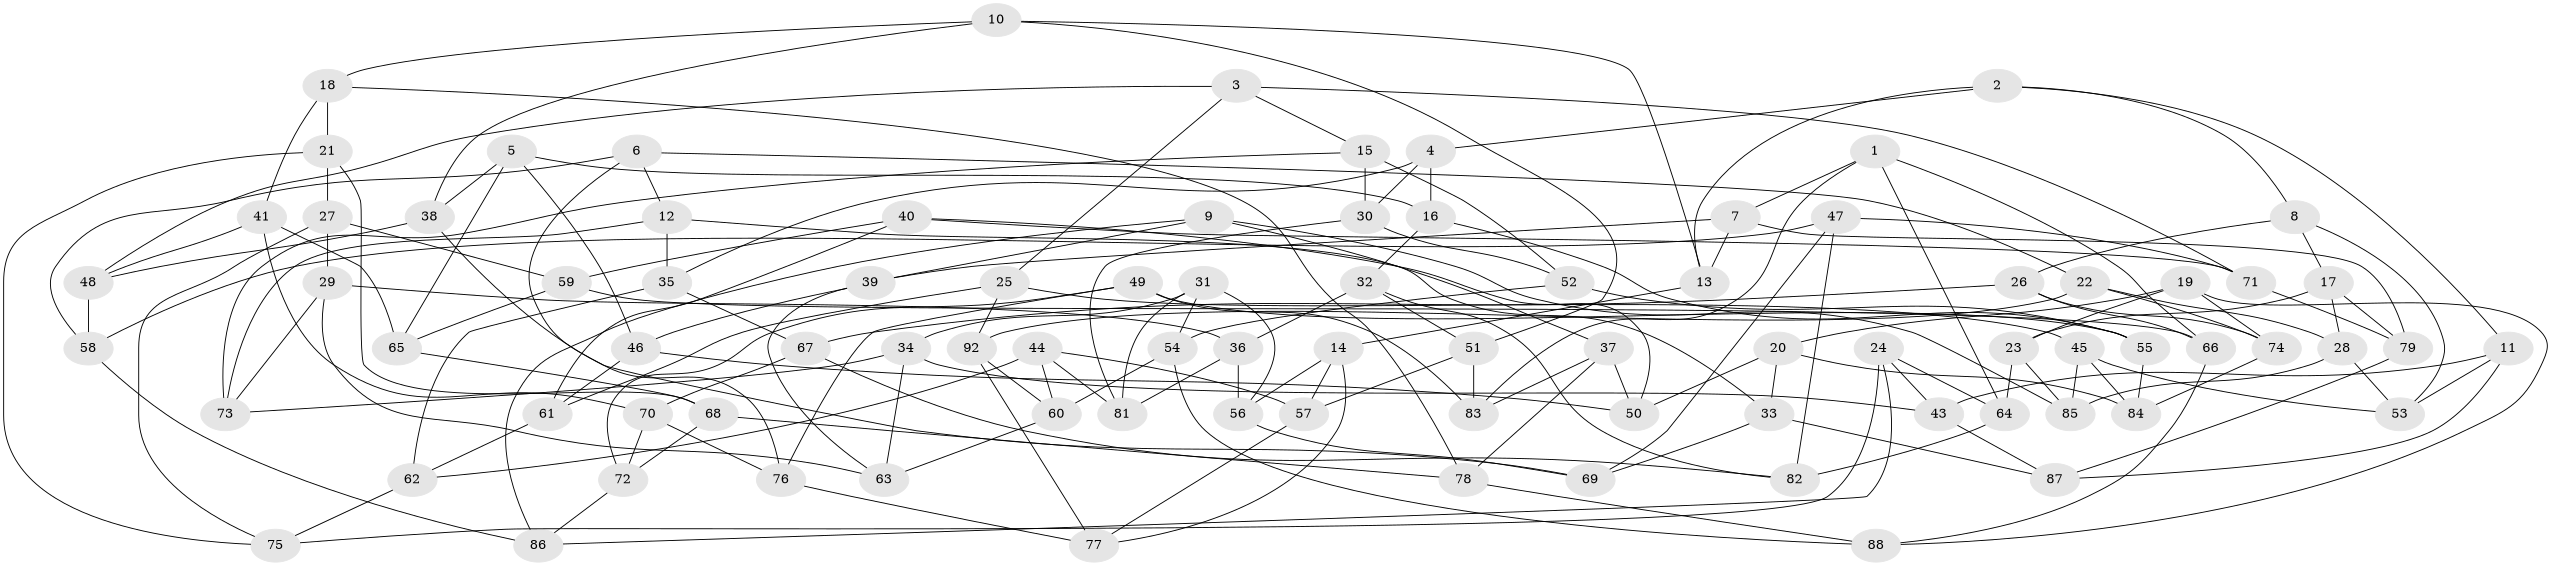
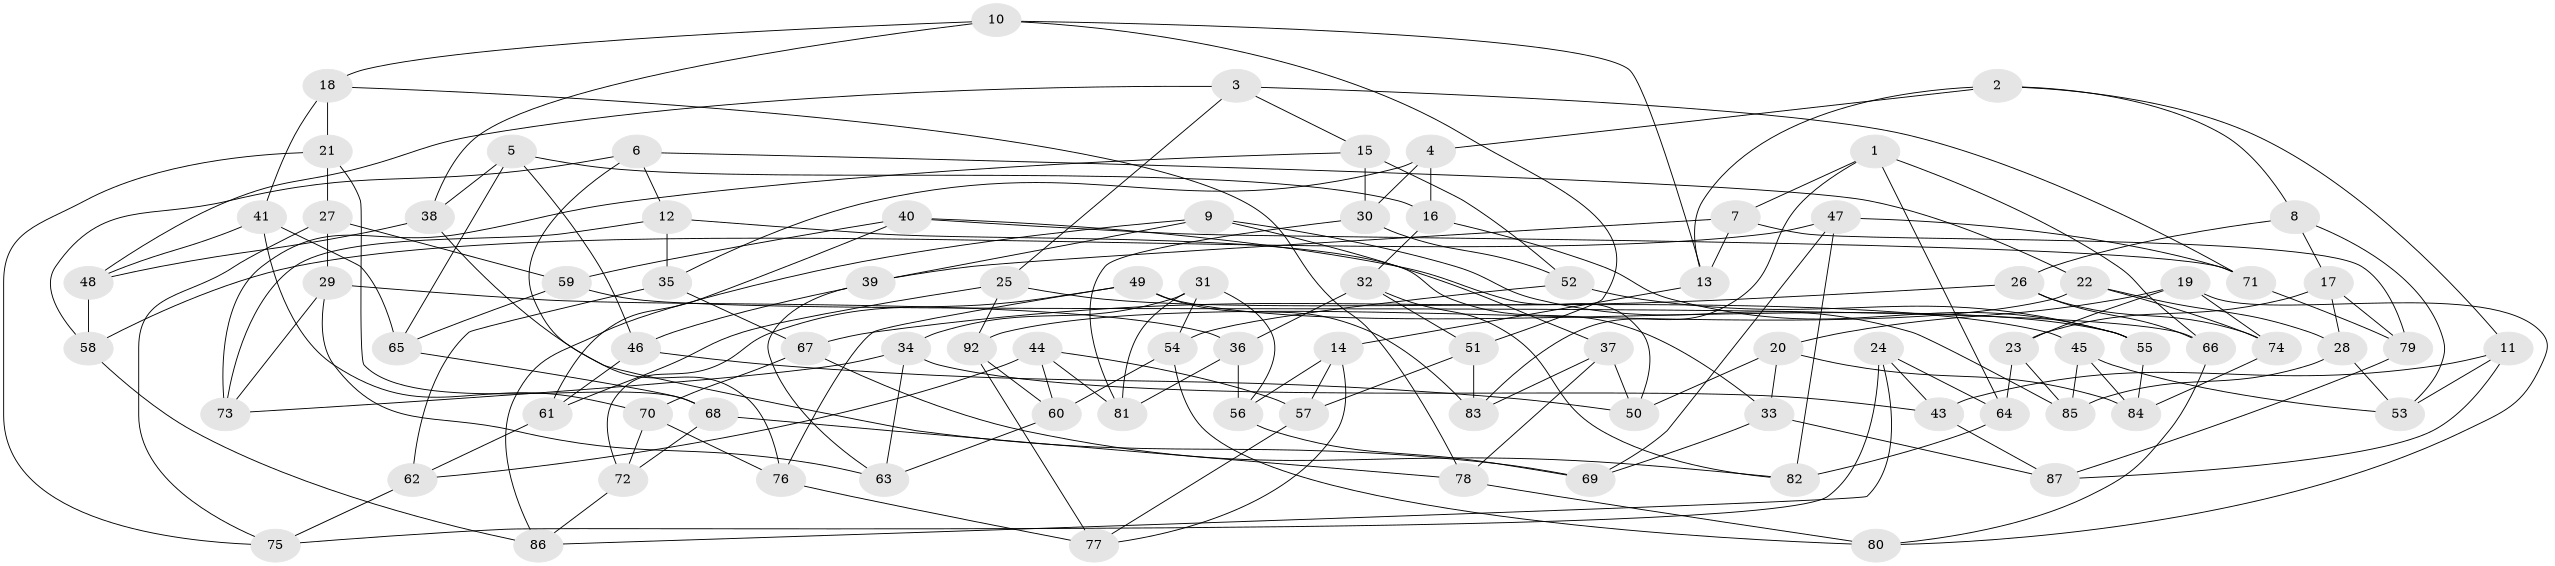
node "88": label "88" -> "80"
